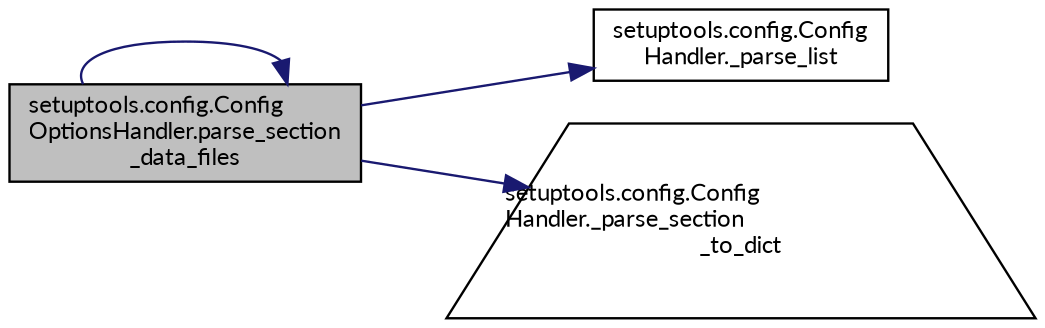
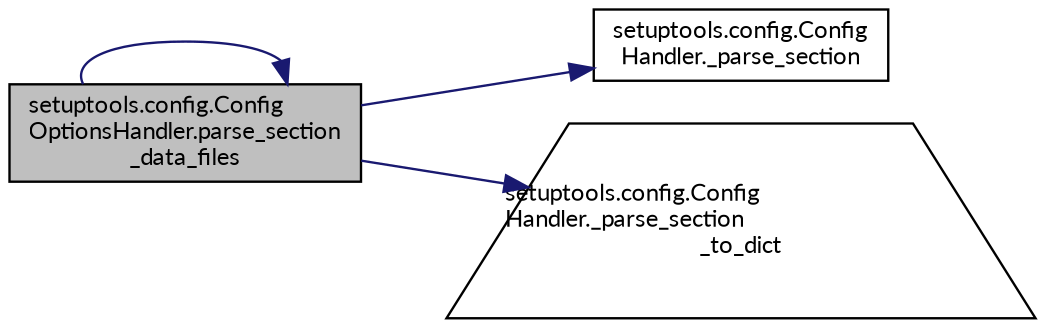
node "setuptools.config.Config Handler._parse_list": label "setuptools.config.Config Handler._parse_list" -> "setuptools.config.Config Handler._parse_section"
